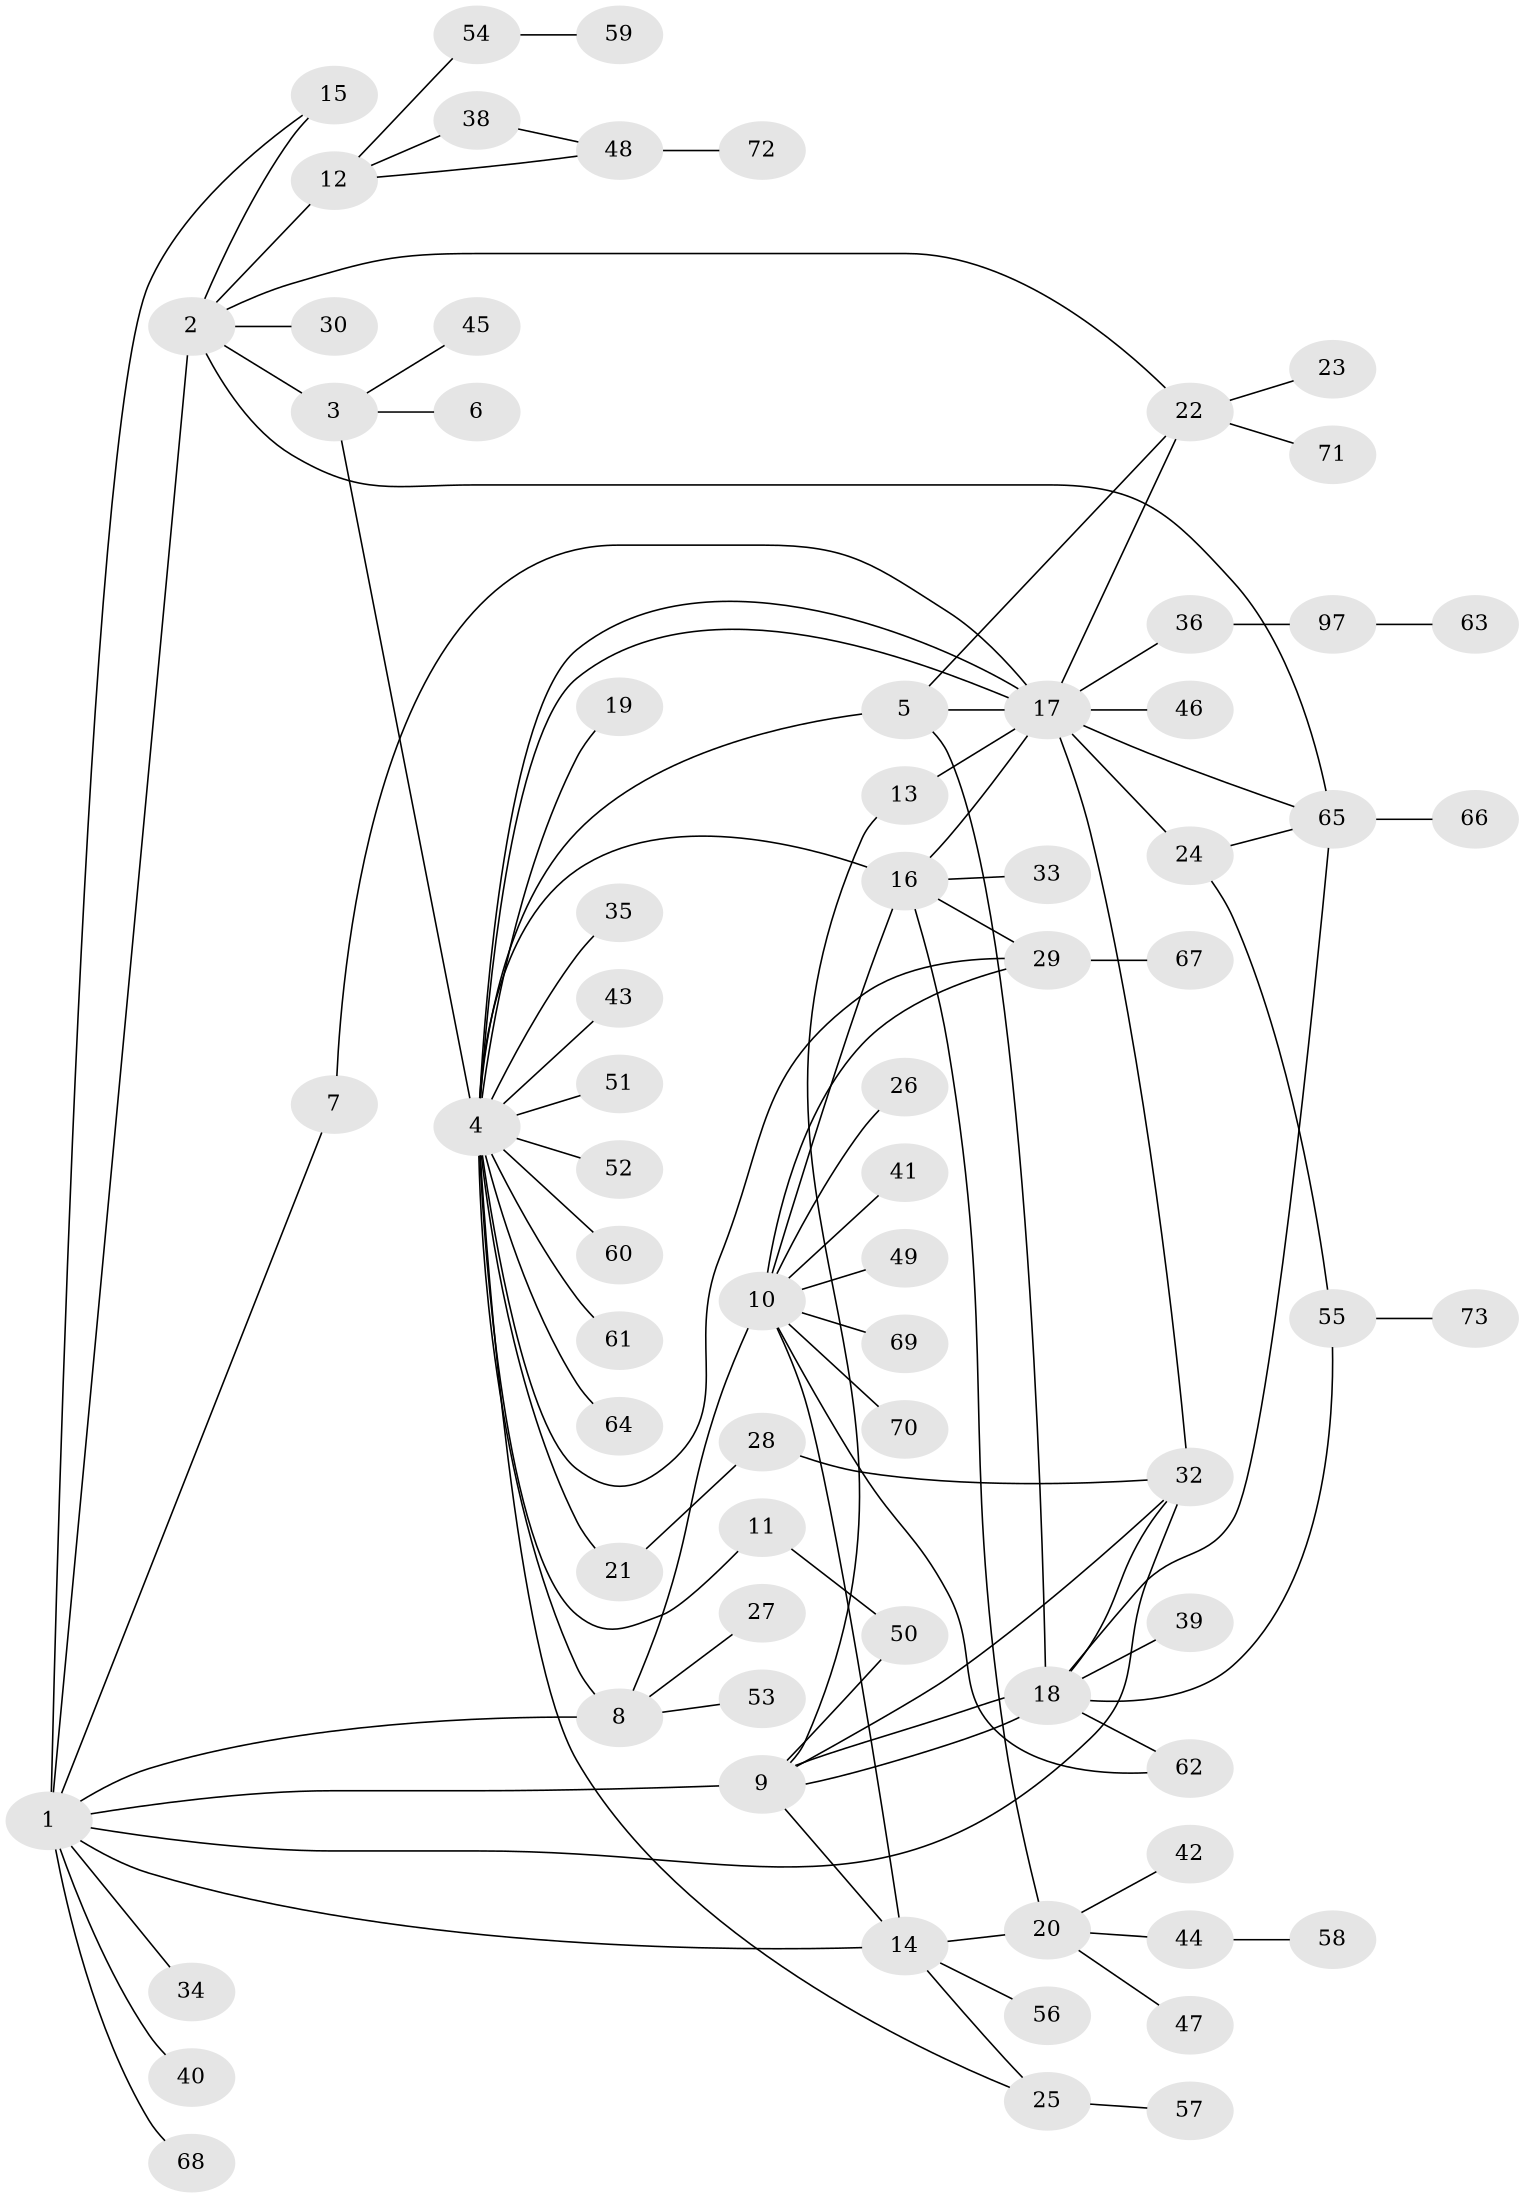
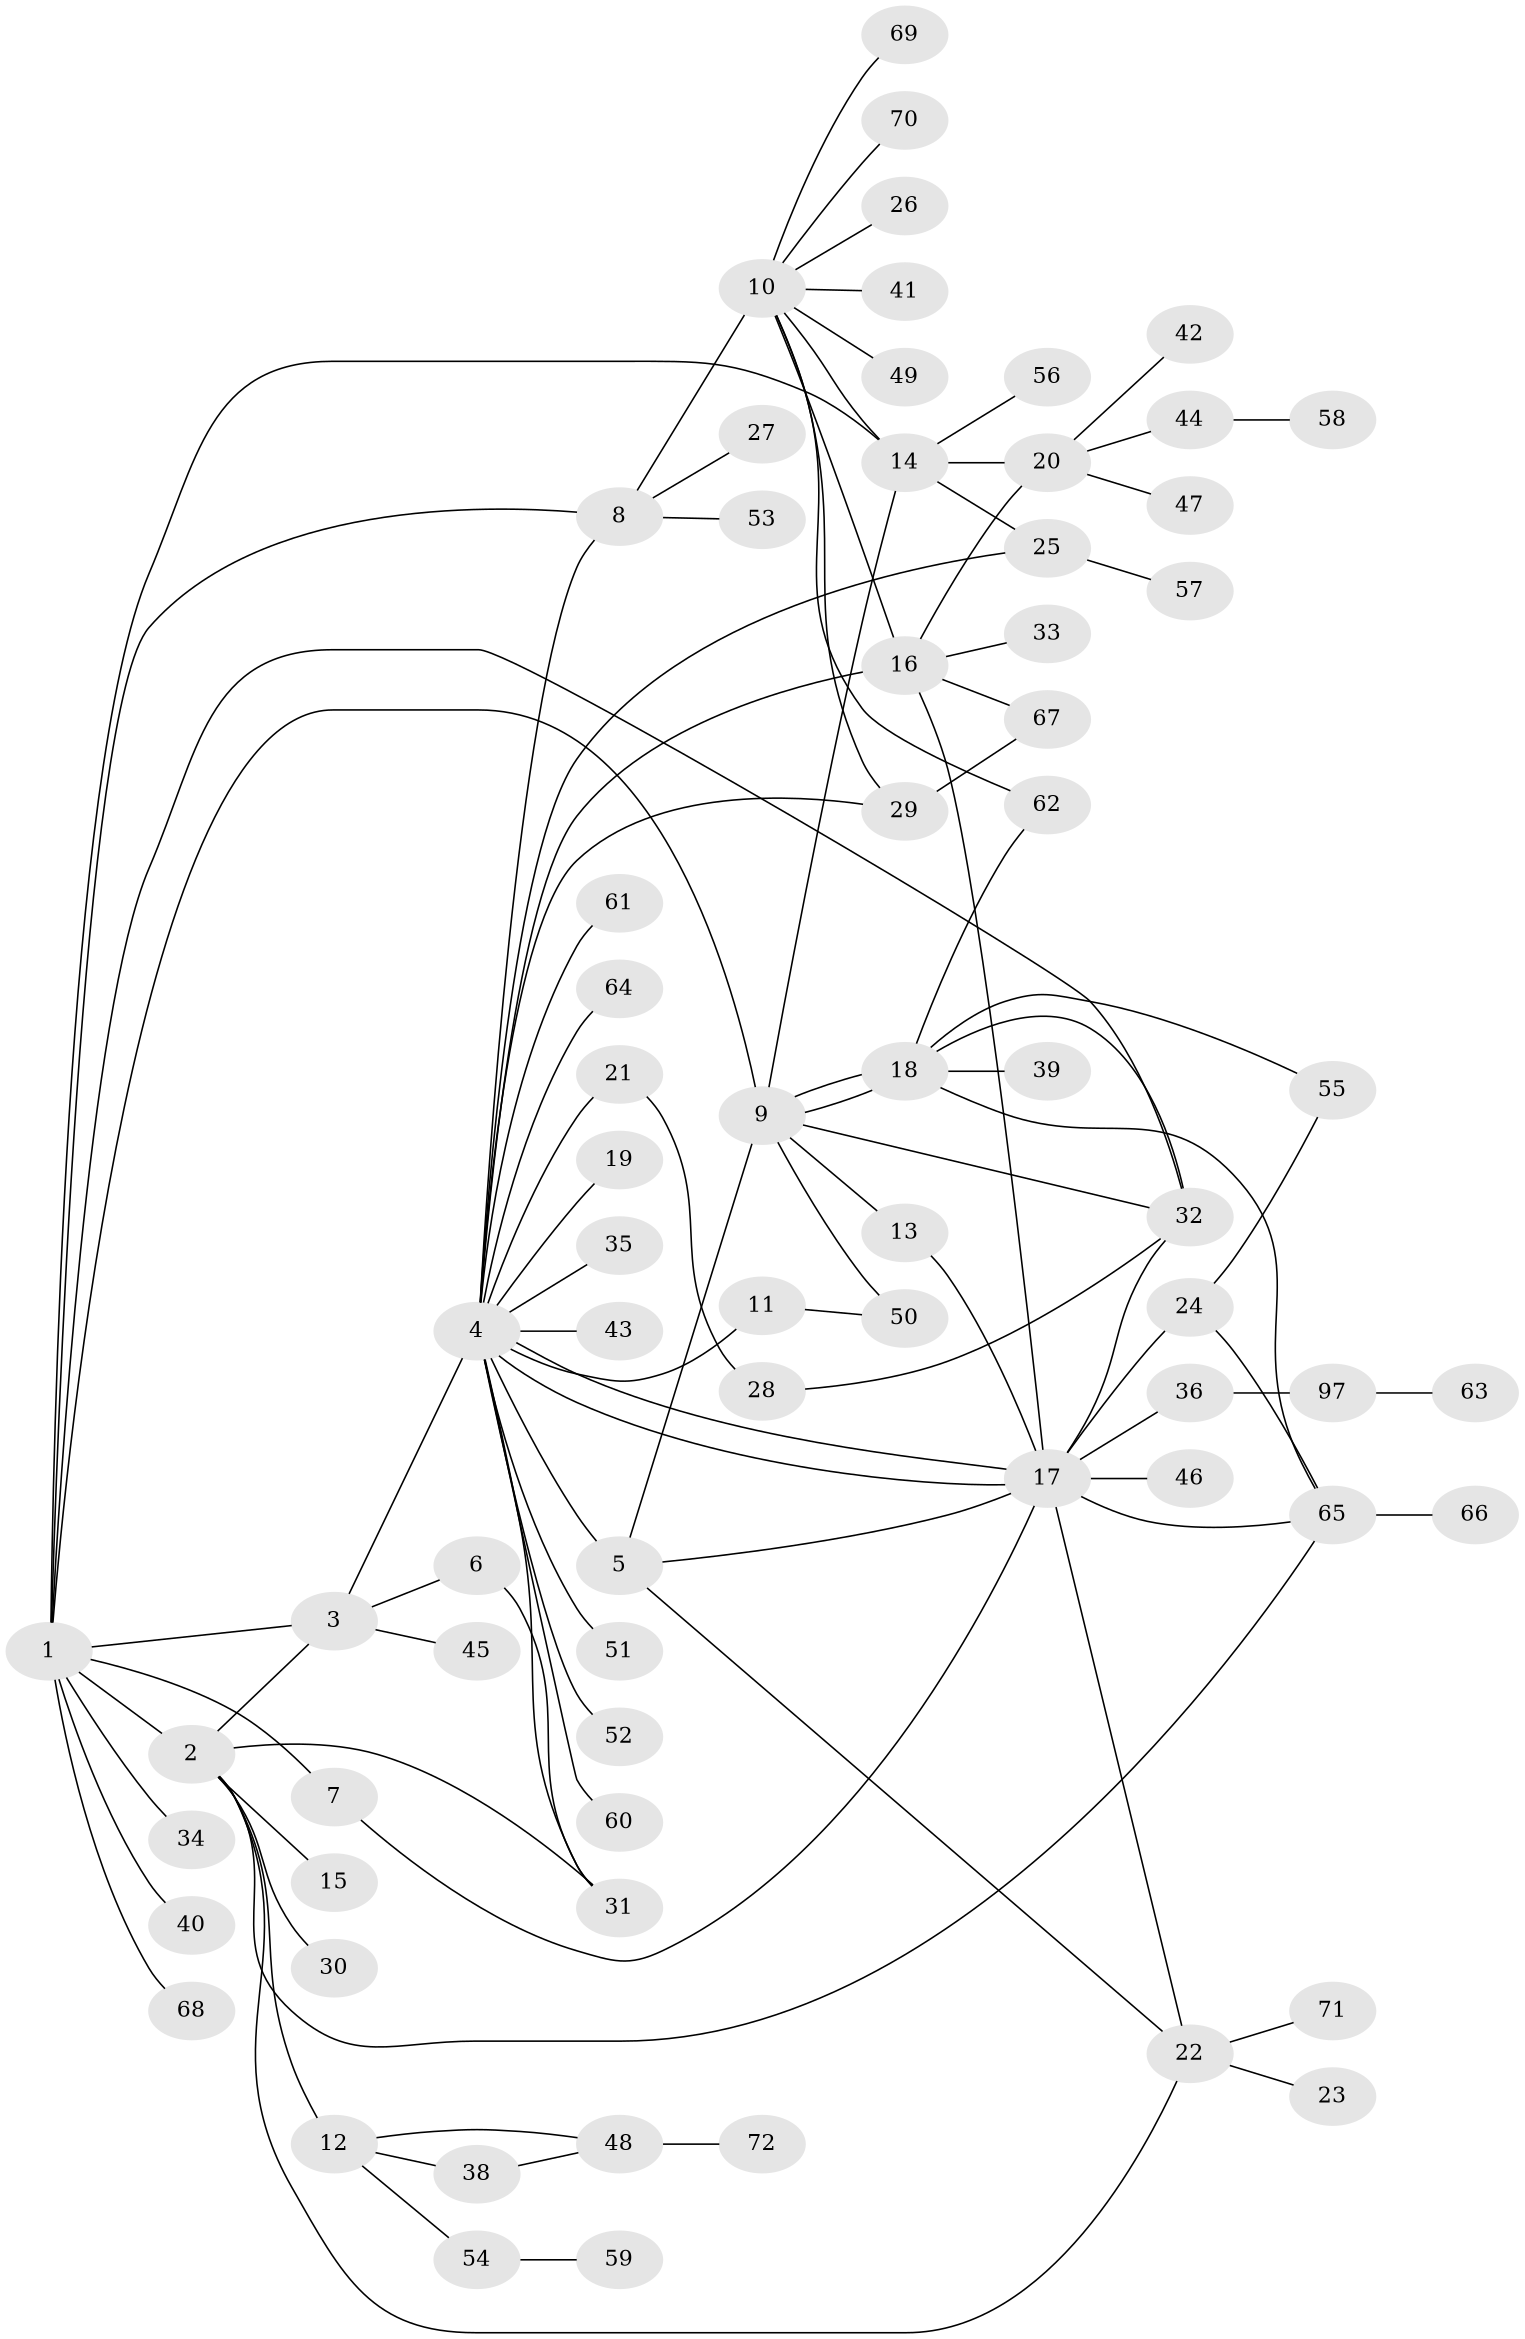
edge "15" -- "1": now "3" -- "1"
edge "16" -- "29": now "16" -- "67"
edge "5" -- "18": now "5" -- "9"
node "73": removed
node "31": added
